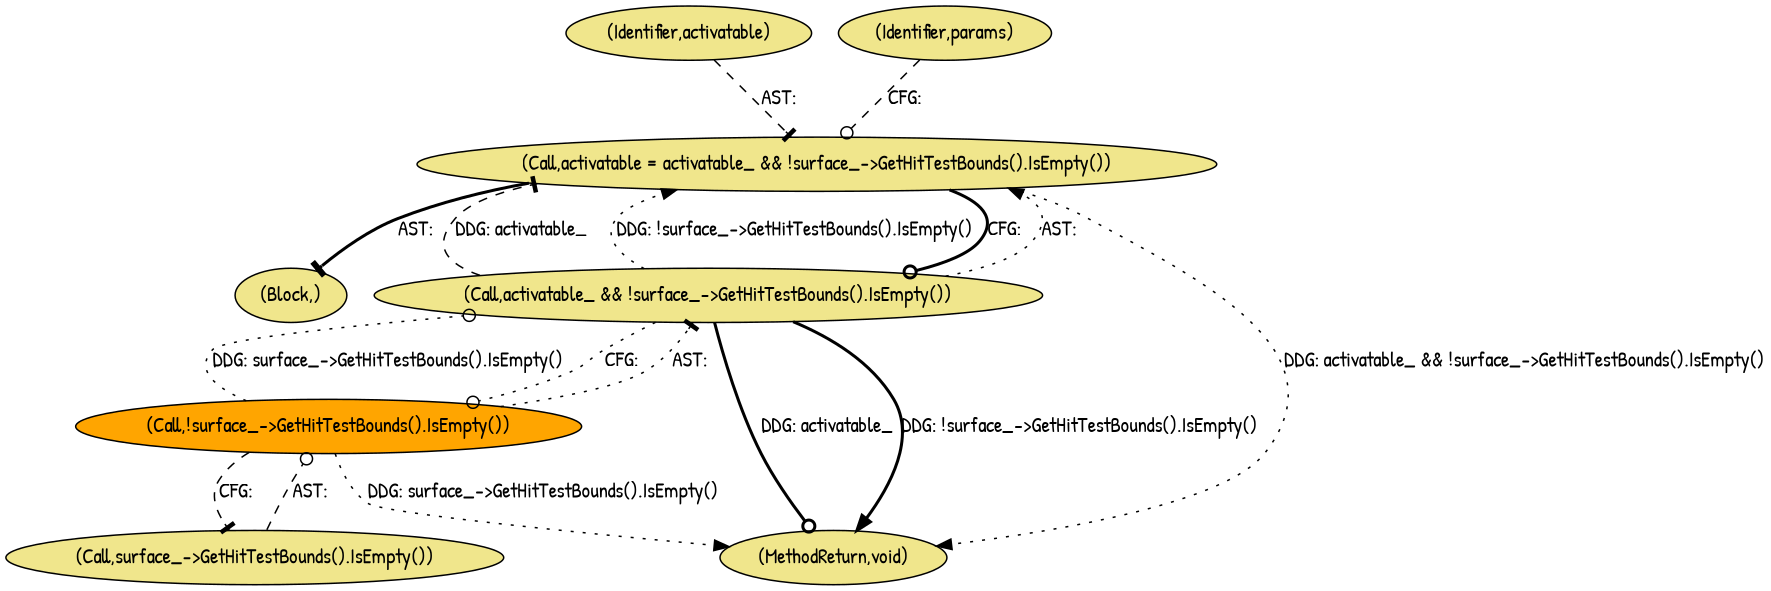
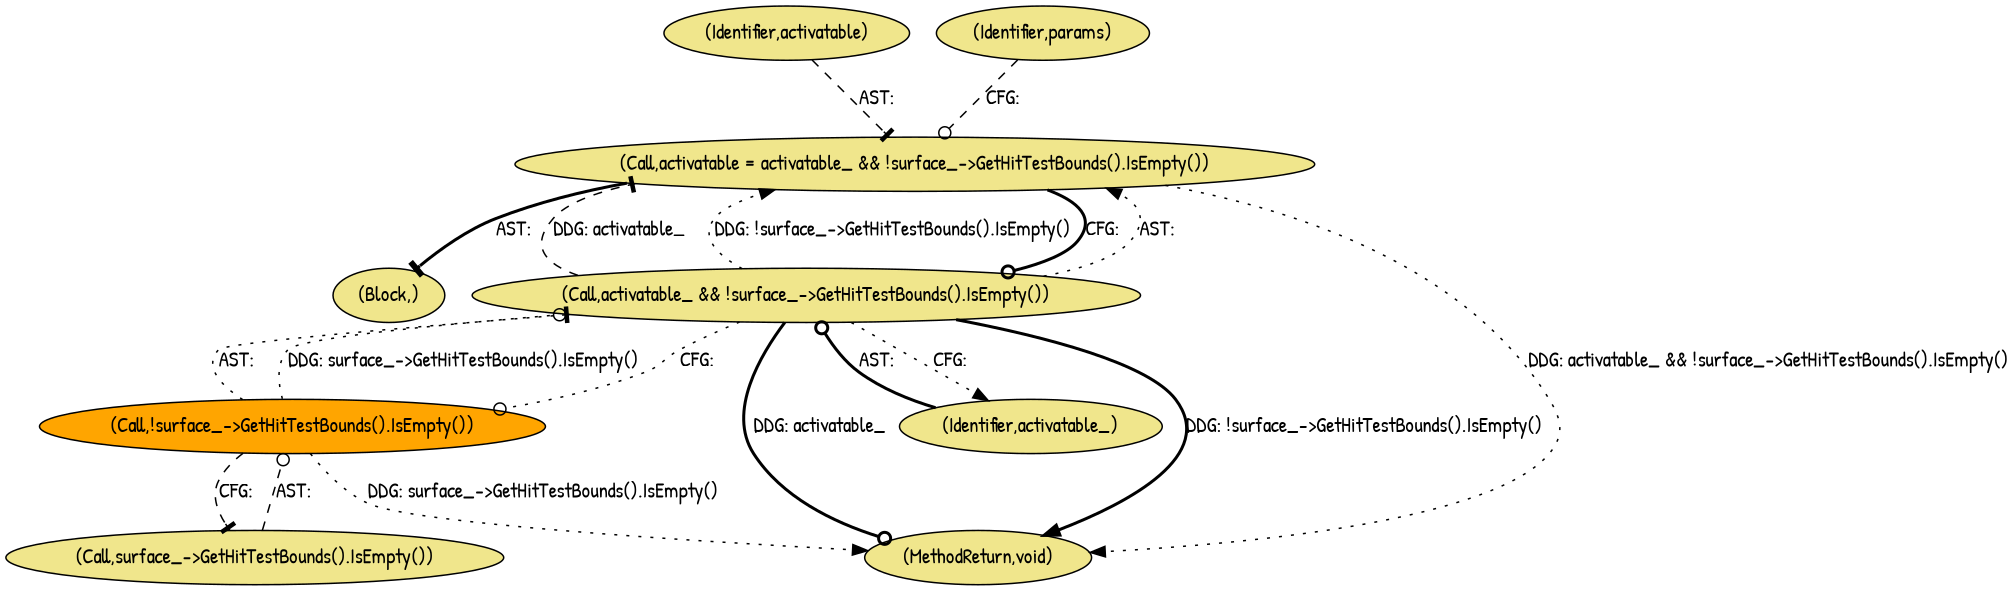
node "(Identifier,activatable_)": added
